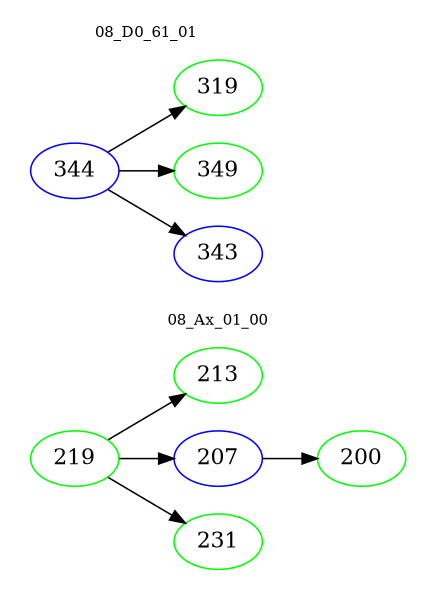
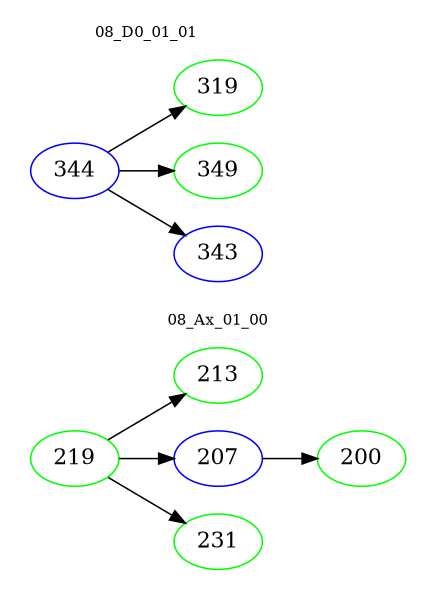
cluster "08_D0_61_01": label "08_D0_61_01" -> "08_D0_01_01"
